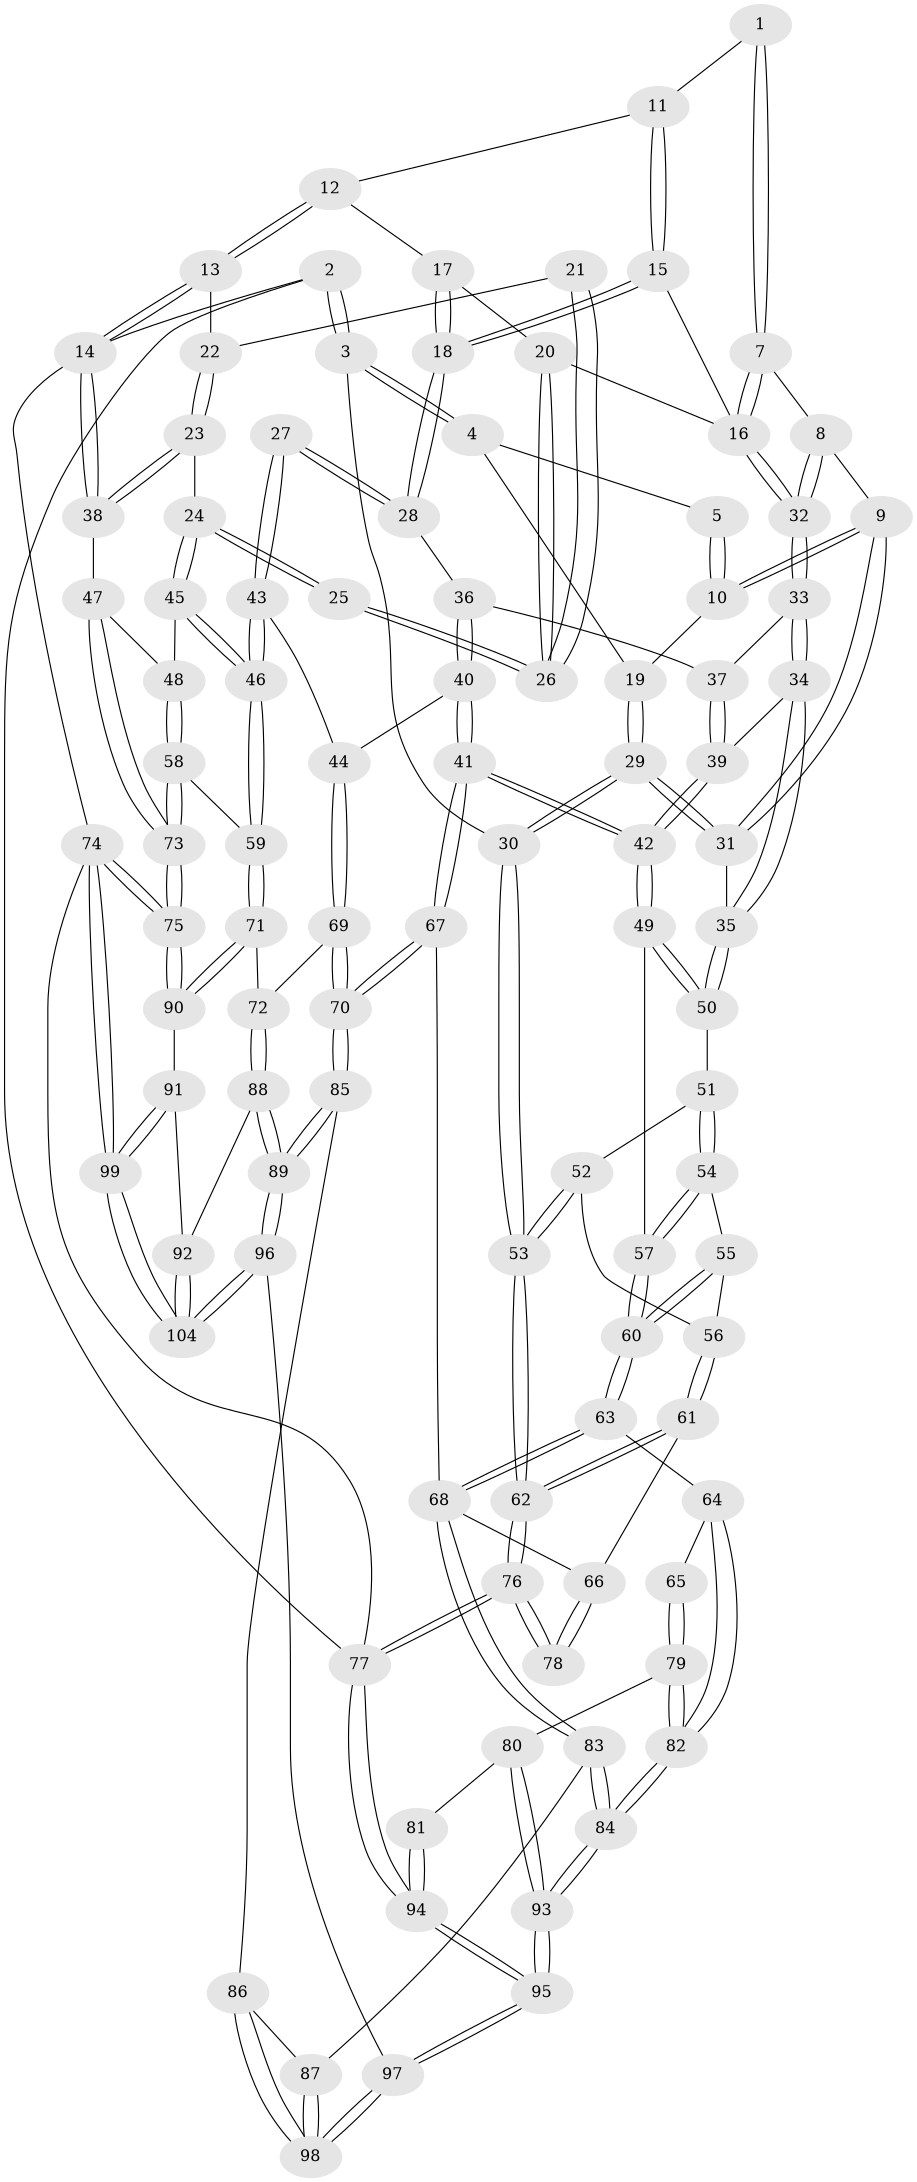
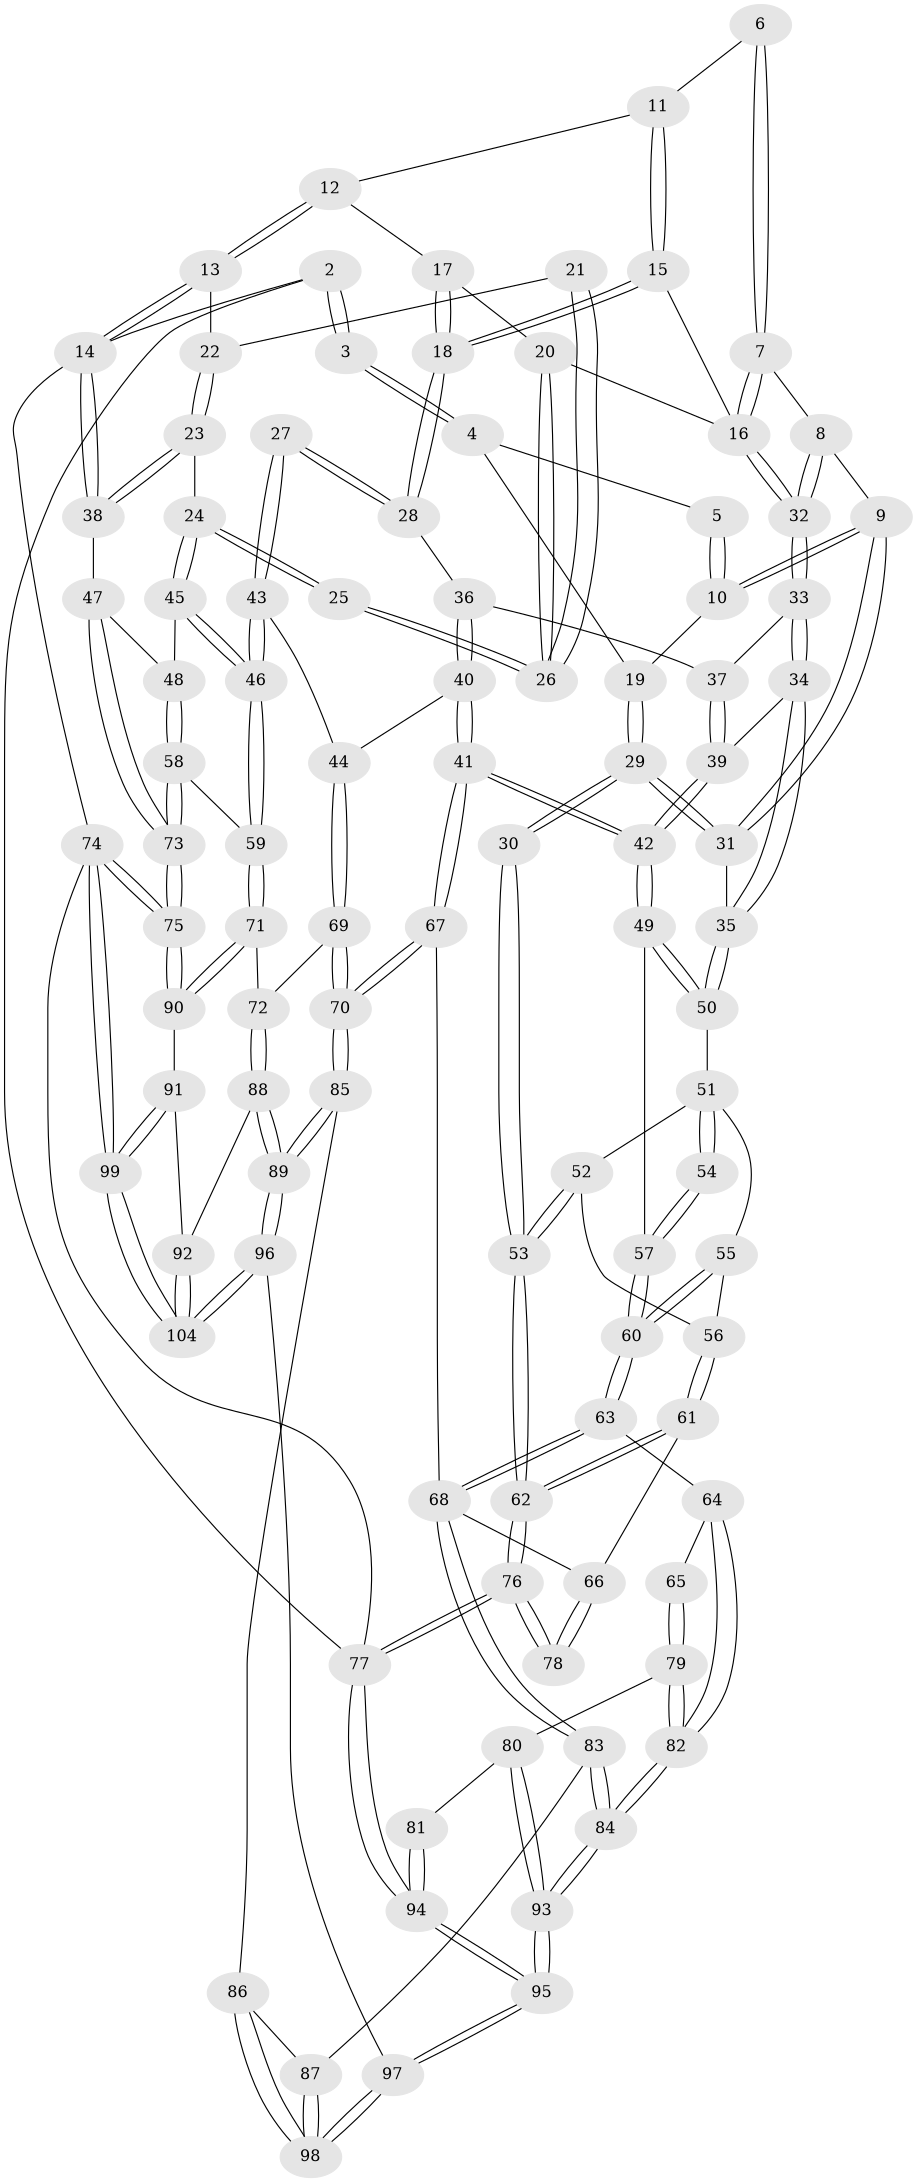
node "1": label "1" -> "6"
edge "3" -- "30": removed
edge "54" -- "55": now "51" -- "55"
